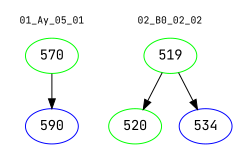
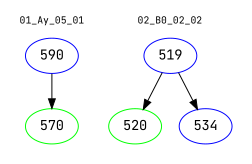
node "519": color green -> blue
edge "570" -> "590": reversed
